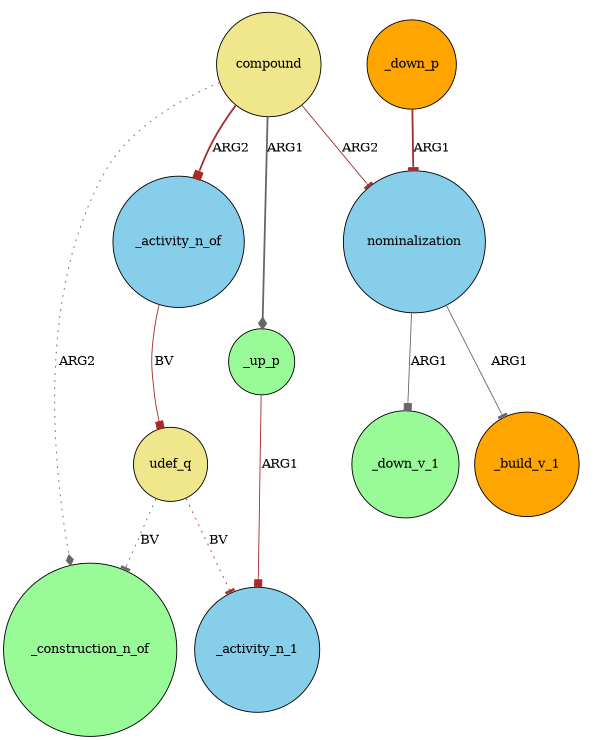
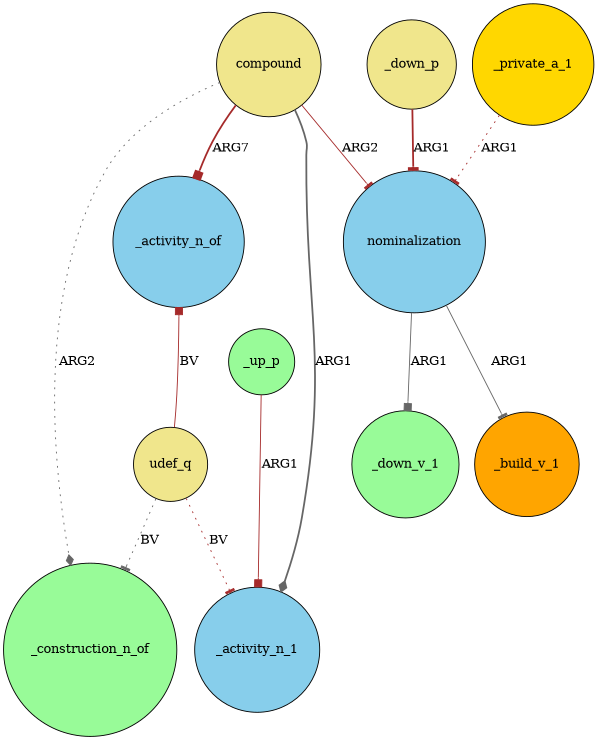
node "_down_p": fillcolor orange -> khaki
node "_private_a_1": added
edge "compound" -> "_activity_n_of": label "ARG2" -> "ARG7"
edge "compound" -> "_up_p": now "compound" -> "_activity_n_1"
edge "_activity_n_of" -> "udef_q": reversed
